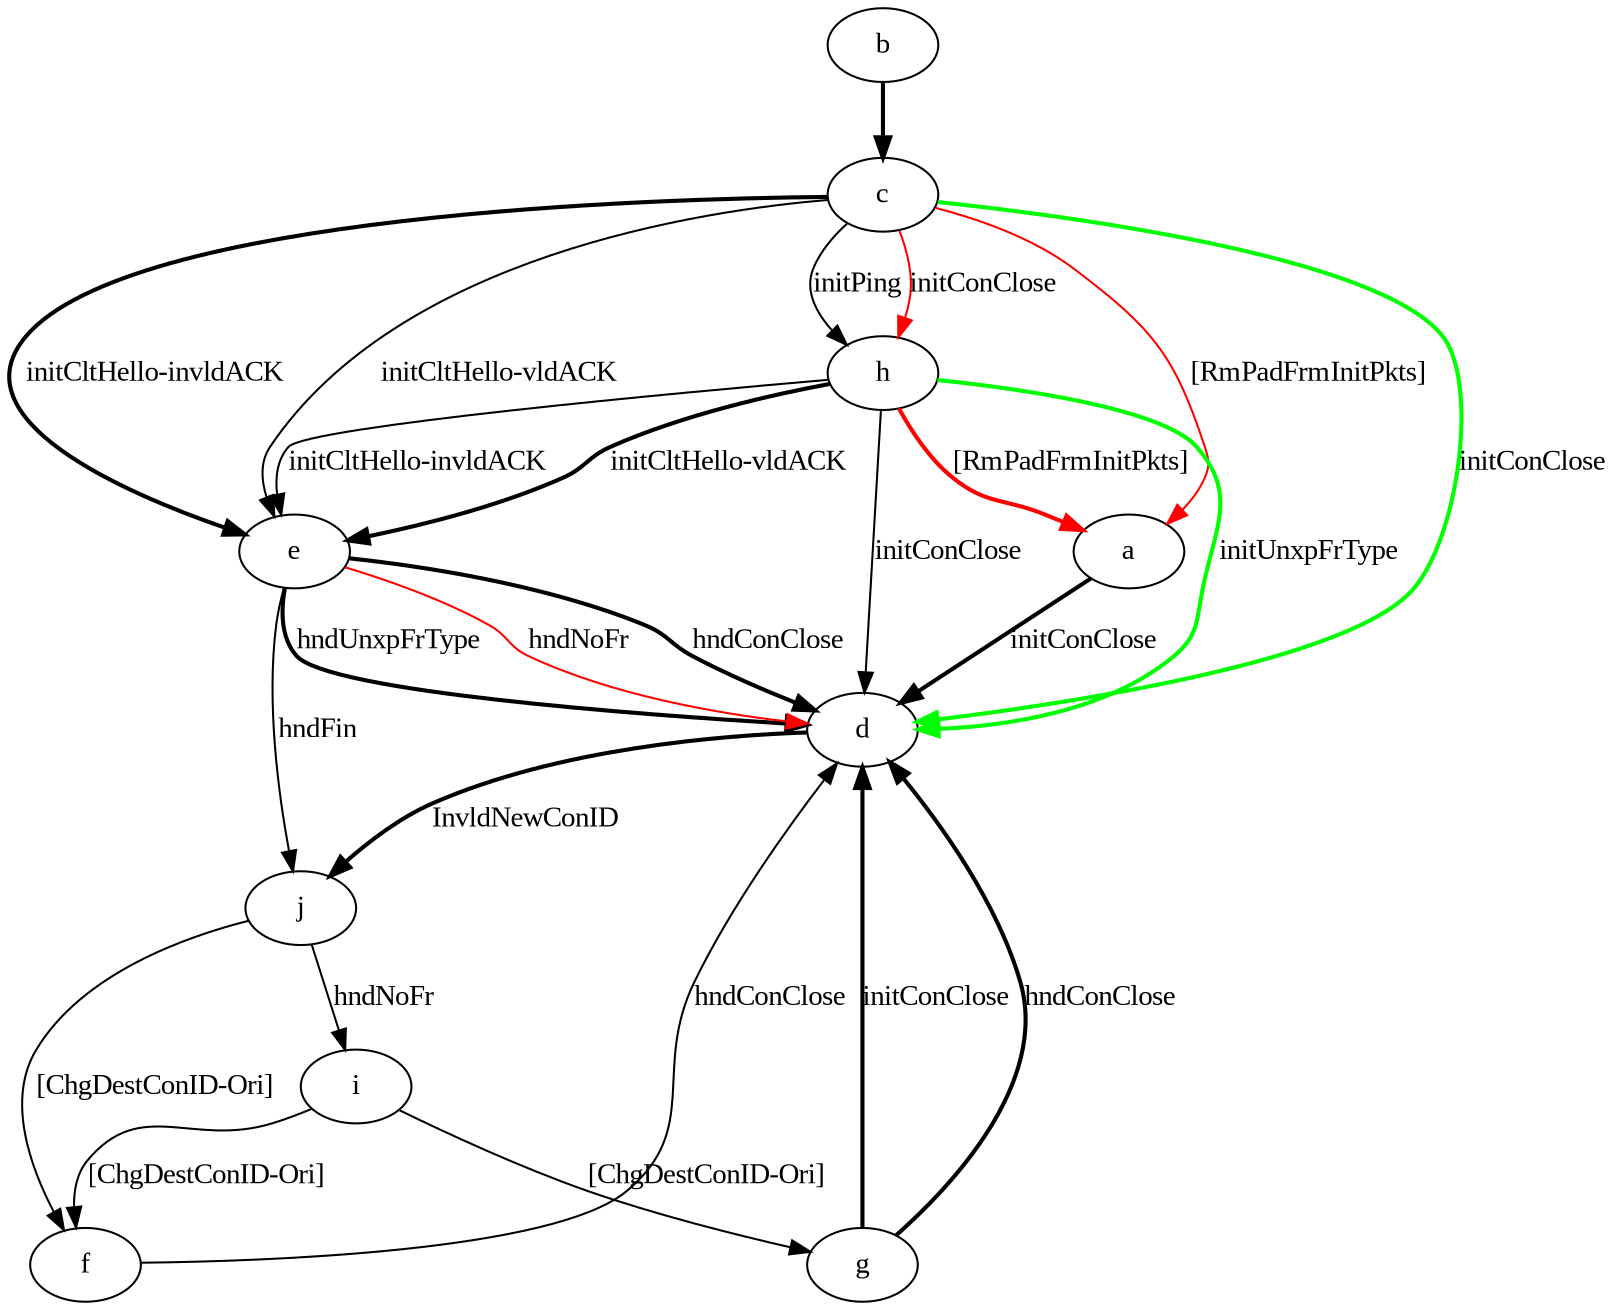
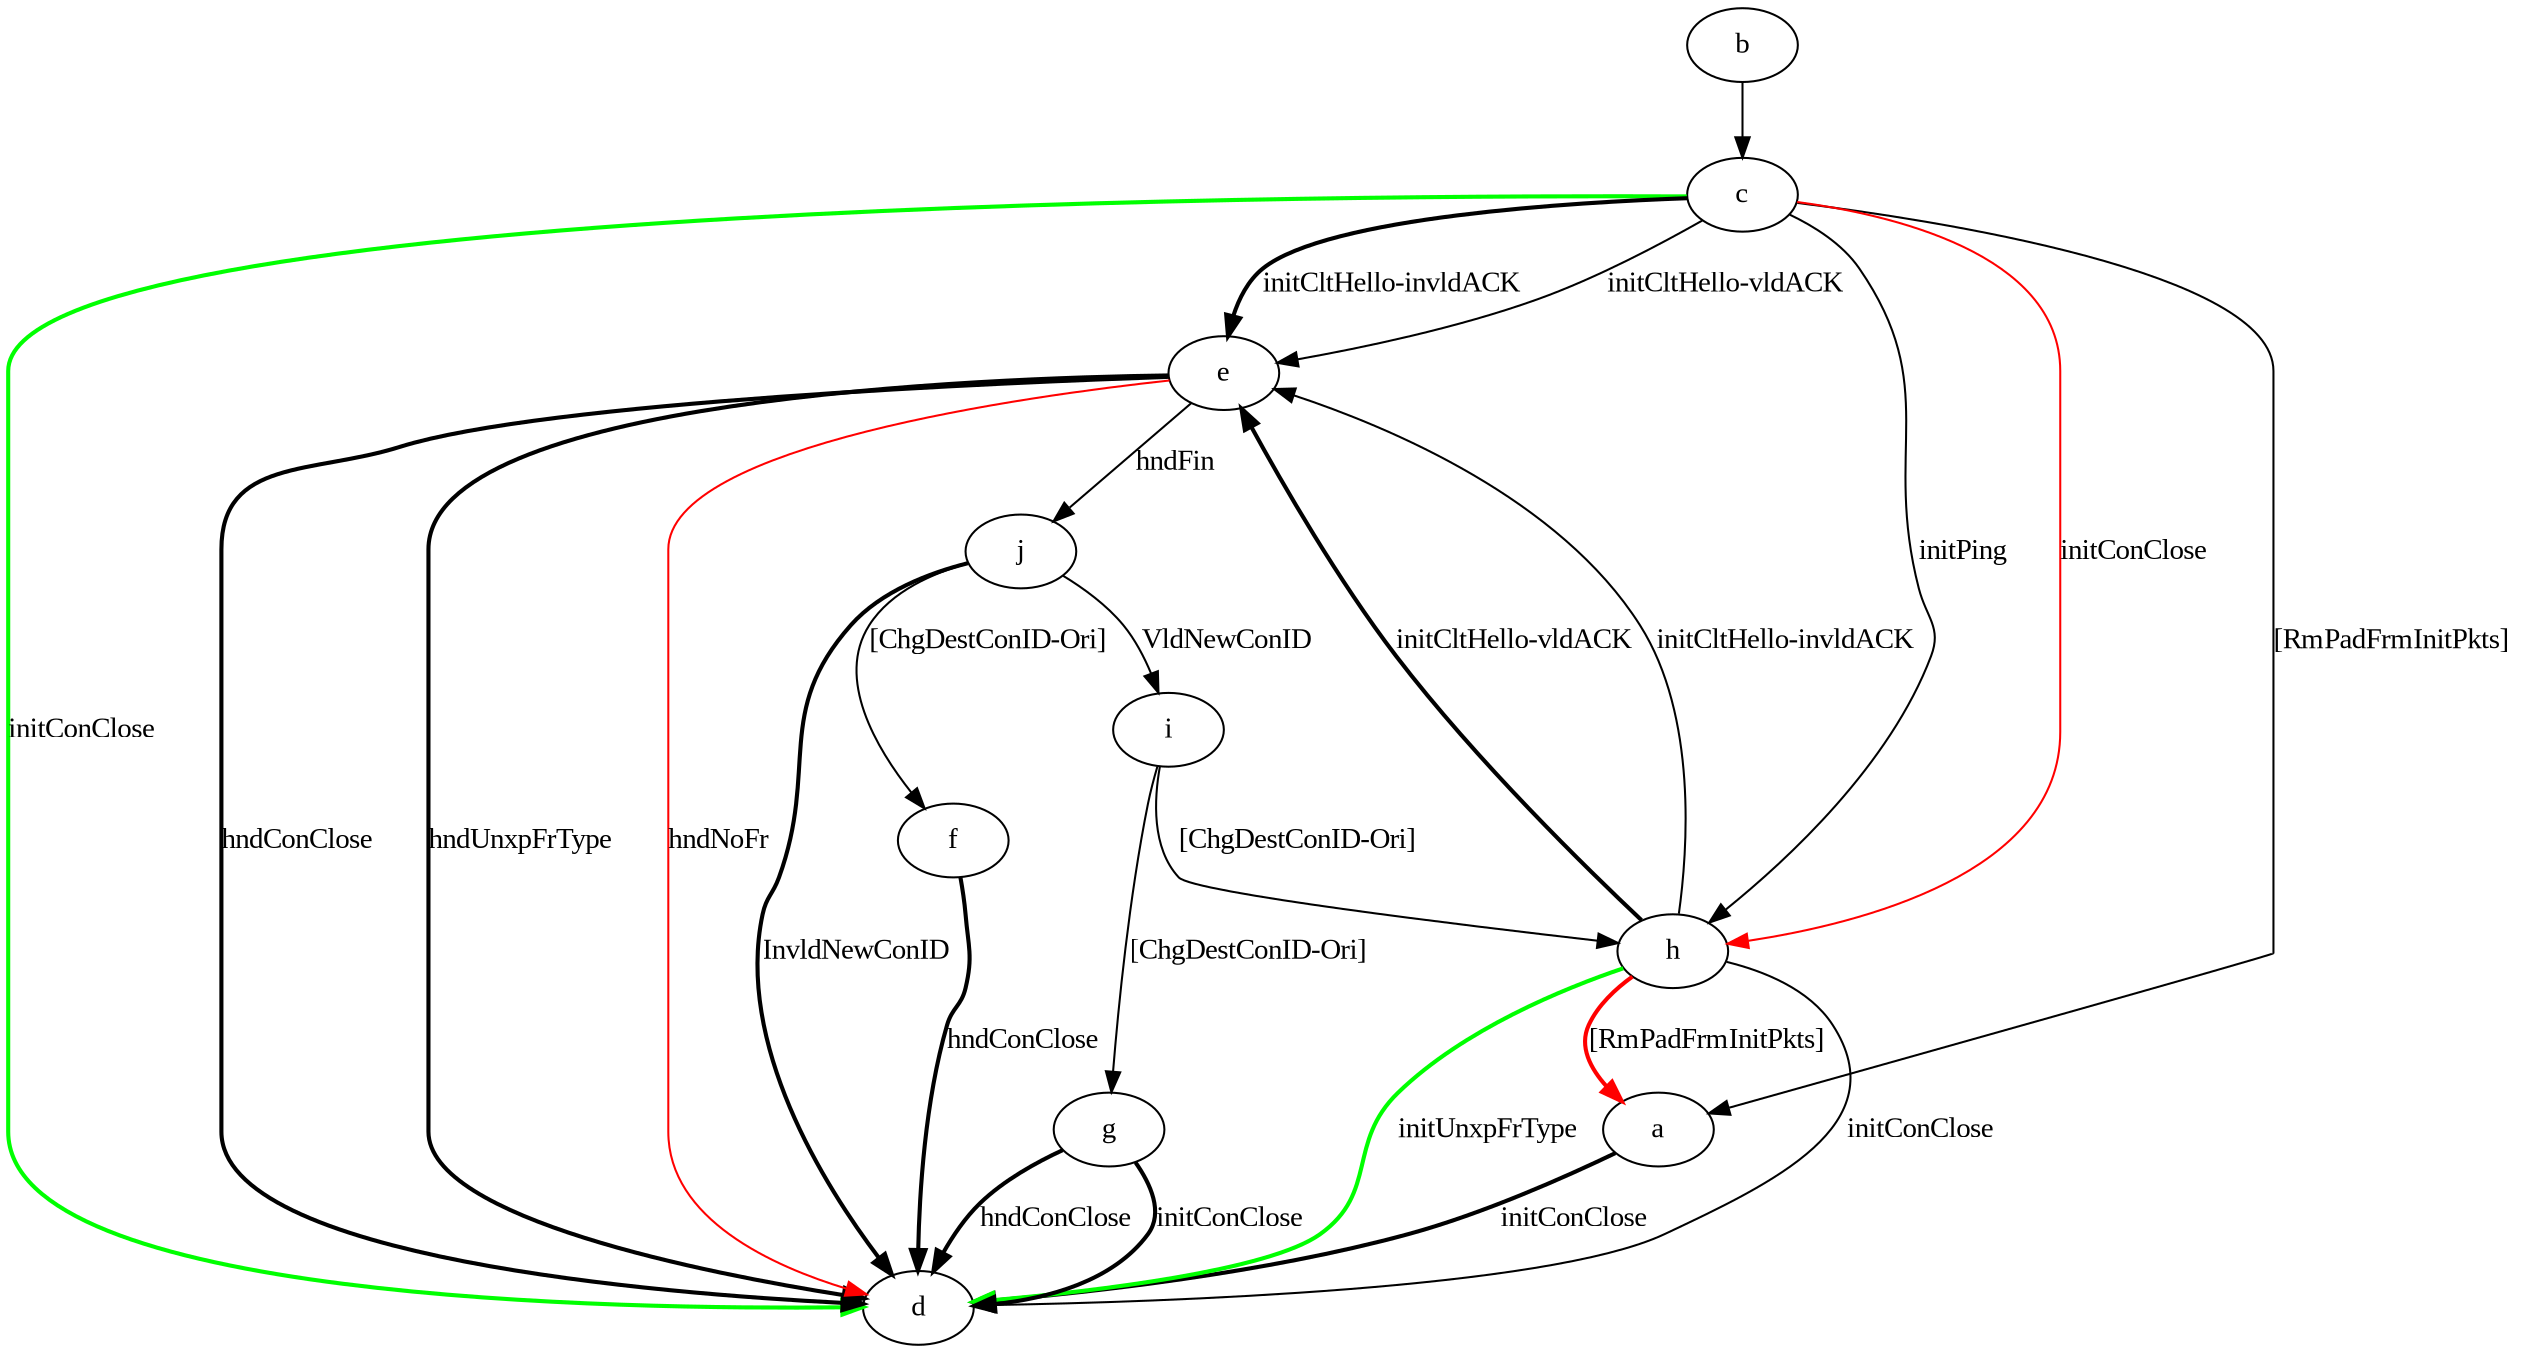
edge "b" -> "c": style bold -> solid
edge "c" -> "a": color red -> black
edge "d" -> "j": reversed
edge "j" -> "i": label "hndNoFr " -> "VldNewConID "
edge "i" -> "f": now "i" -> "h"
edge "f" -> "d": style solid -> bold
